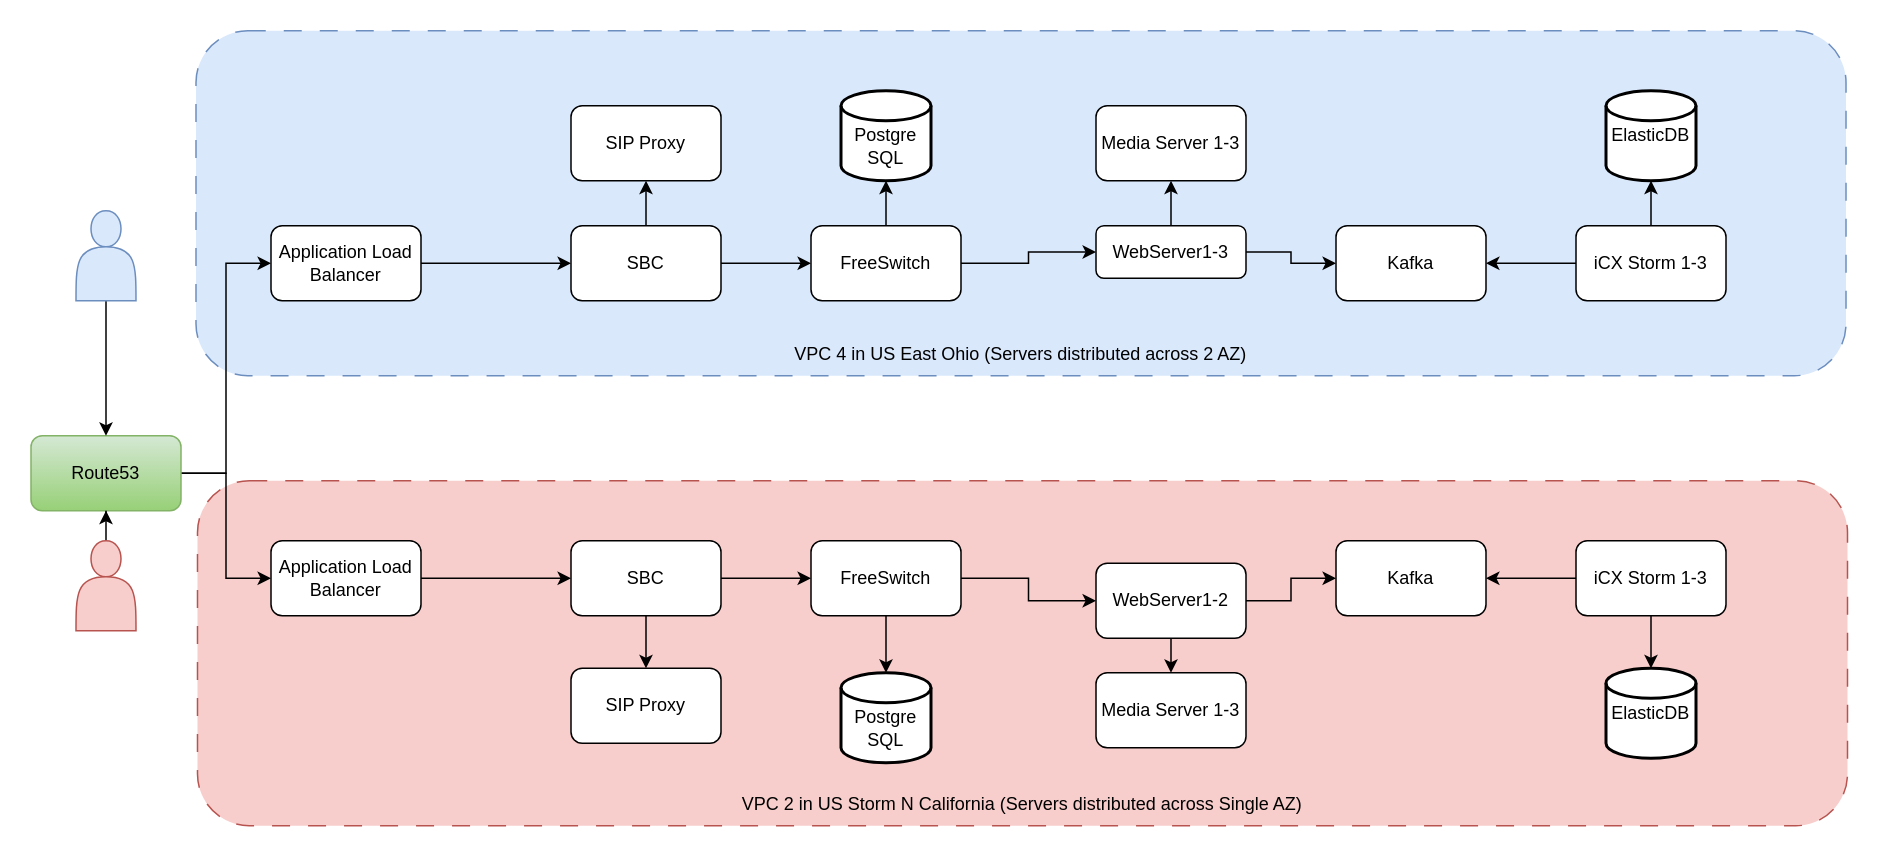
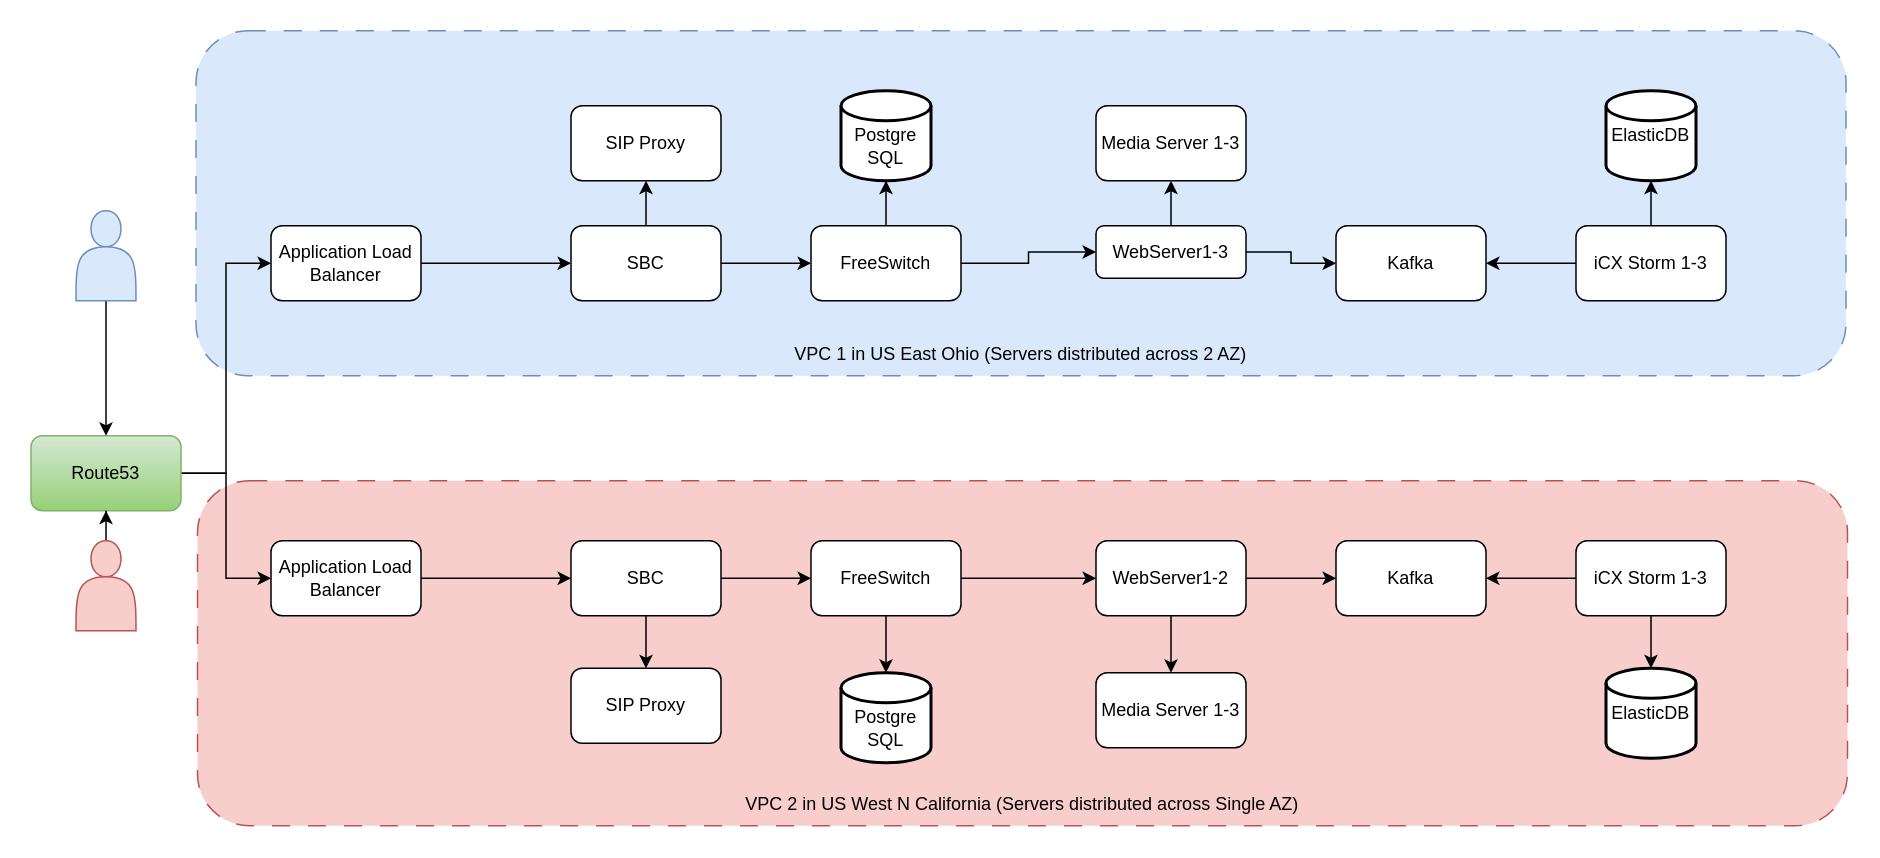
node "VPC 4 in US East Ohio (Servers distributed across 2 AZ)": label "VPC 4 in US East Ohio (Servers distributed across 2 AZ)" -> "VPC 1 in US East Ohio (Servers distributed across 2 AZ)"
node "WebServer1-2": moved (1171, 601) -> (1171, 578)
node "VPC 2 in US Storm N California (Servers distributed across Single AZ)": label "VPC 2 in US Storm N California (Servers distributed across Single AZ)" -> "VPC 2 in US West N California (Servers distributed across Single AZ)"
